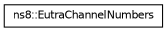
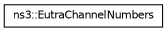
node "ns8::EutraChannelNumbers": label "ns8::EutraChannelNumbers" -> "ns3::EutraChannelNumbers"
